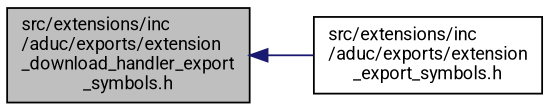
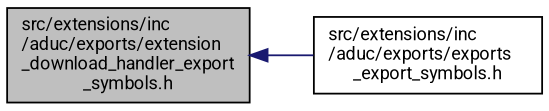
node "src/extensions/inc /aduc/exports/extension _export_symbols.h": label "src/extensions/inc /aduc/exports/extension _export_symbols.h" -> "src/extensions/inc /aduc/exports/exports _export_symbols.h"
